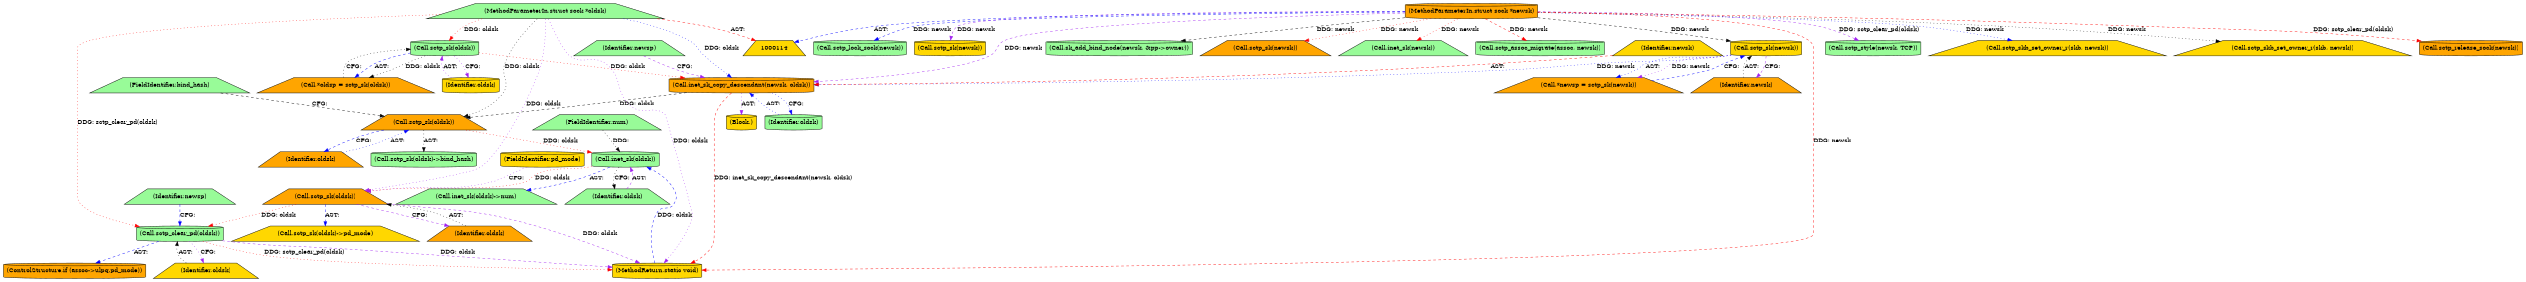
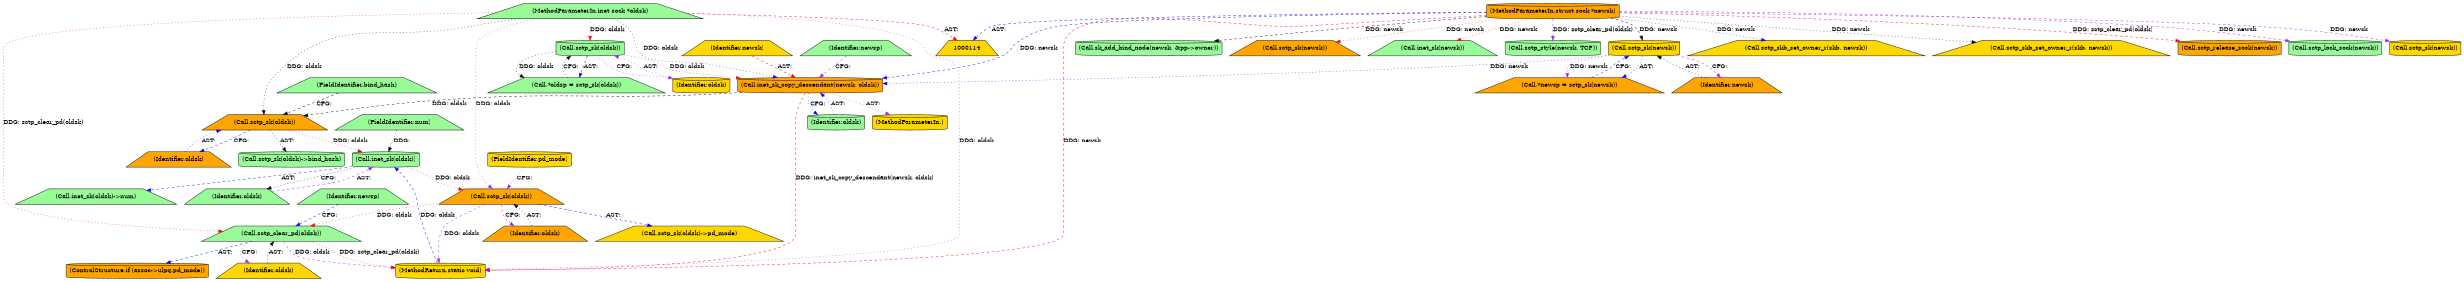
node "(MethodParameterIn,struct sock *oldsk)": label "(MethodParameterIn,struct sock *oldsk)" -> "(MethodParameterIn,inet sock *oldsk)"
edge "(MethodParameterIn,struct sock *newsk)" -> "(Call,sctp_lock_sock(newsk))": color blue -> purple
edge "(MethodParameterIn,struct sock *newsk)" -> "(Call,inet_sk_copy_descendant(newsk, oldsk))": color purple -> blue
node "(Call,sctp_assoc_migrate(assoc, newsk))": removed
node "(Call,*oldsp = sctp_sk(oldsk))": fillcolor orange -> palegreen
node "(Block,)": label "(Block,)" -> "(MethodParameterIn,)"
node "(Call,sctp_clear_pd(oldsk))": shape cylinder -> trapezium
